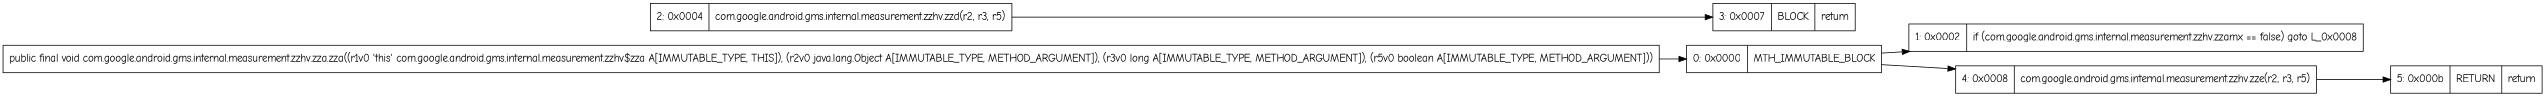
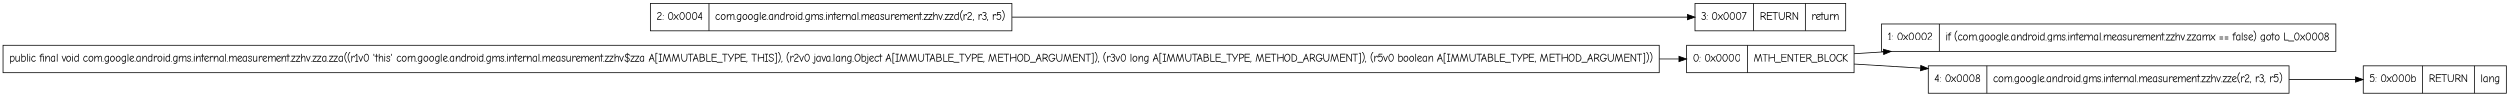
node "3: 0x0007": text "BLOCK" -> "RETURN"
node "0: 0x0000": text "MTH_IMMUTABLE_BLOCK" -> "MTH_ENTER_BLOCK"
node "5: 0x000b": text "return" -> "lang"
